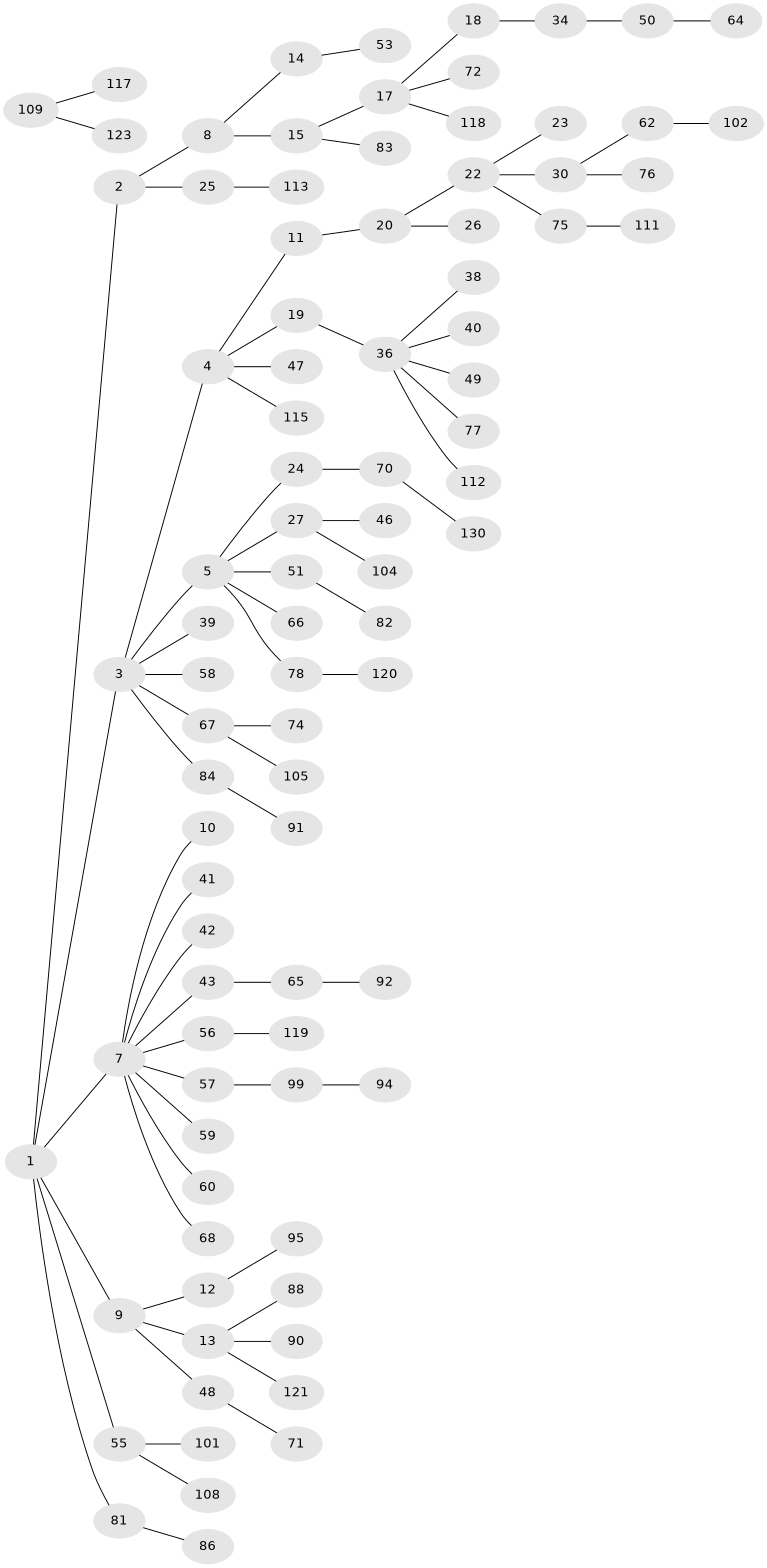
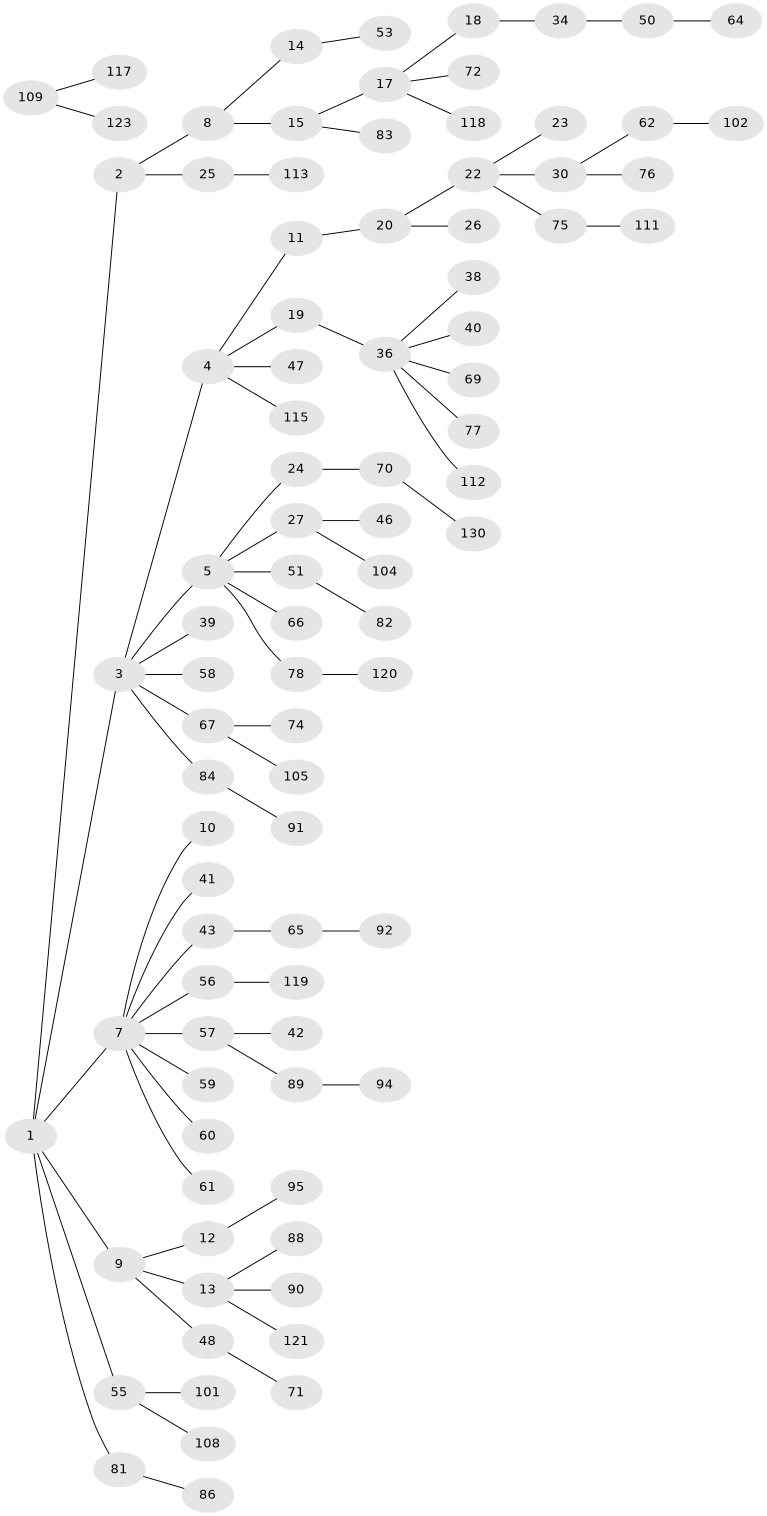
node "49": label "49" -> "69"
edge "42" -- "7": now "42" -- "57"
node "99": label "99" -> "89"
node "68": label "68" -> "61"
